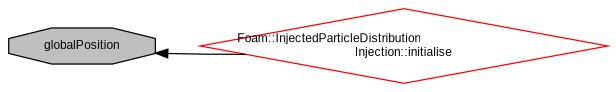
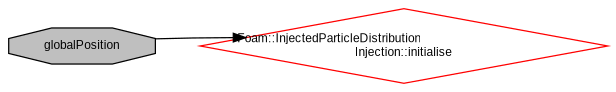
edge "Foam::InjectedParticleDistribution Injection::initialise" -> "globalPosition": reversed
